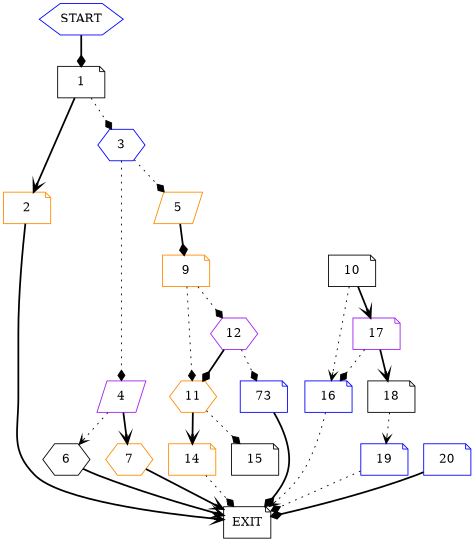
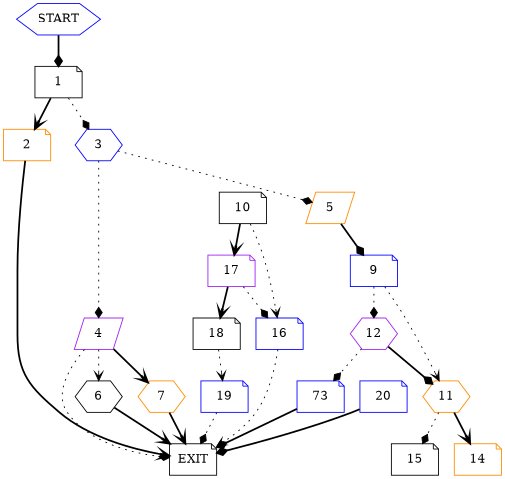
node "9": color darkorange -> blue
edge "9" -> "11": arrowhead diamond -> vee
edge "14" -> "EXIT": now "4" -> "EXIT"
